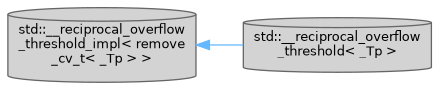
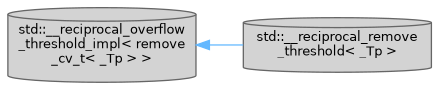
node "std::__reciprocal_overflow _threshold< _Tp >": label "std::__reciprocal_overflow _threshold< _Tp >" -> "std::__reciprocal_remove _threshold< _Tp >"
